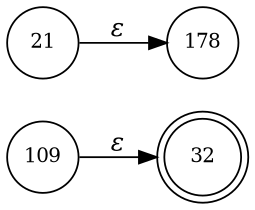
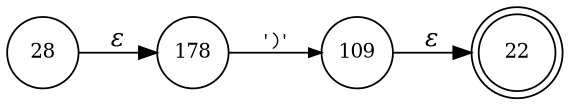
node "21": label "21" -> "28"
edge "178" -> "109": added, label "')'"
node "32": label "32" -> "22"
